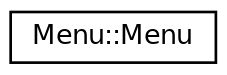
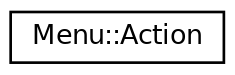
node "Menu::Menu": label "Menu::Menu" -> "Menu::Action"
